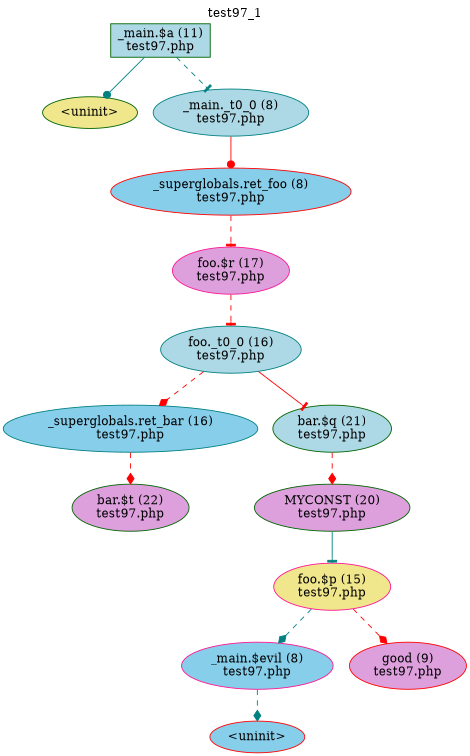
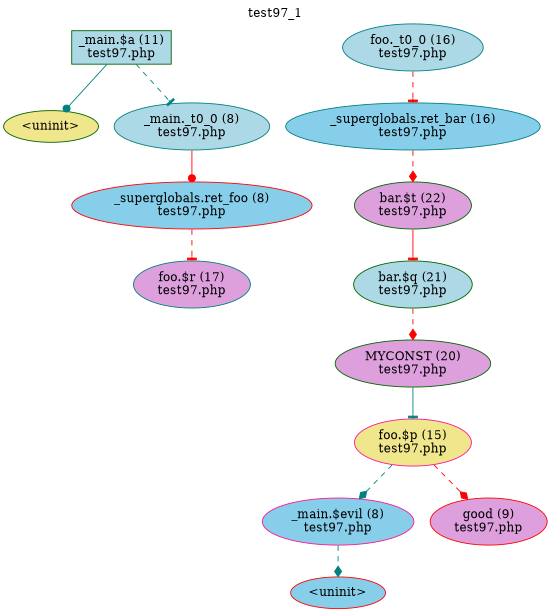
node "foo.$r (17) test97.php": color deeppink -> teal
edge "foo.$r (17) test97.php" -> "foo._t0_0 (16) test97.php": removed
edge "foo._t0_0 (16) test97.php" -> "_superglobals.ret_bar (16) test97.php": arrowhead diamond -> tee
edge "foo._t0_0 (16) test97.php" -> "bar.$q (21) test97.php": now "bar.$t (22) test97.php" -> "bar.$q (21) test97.php"
